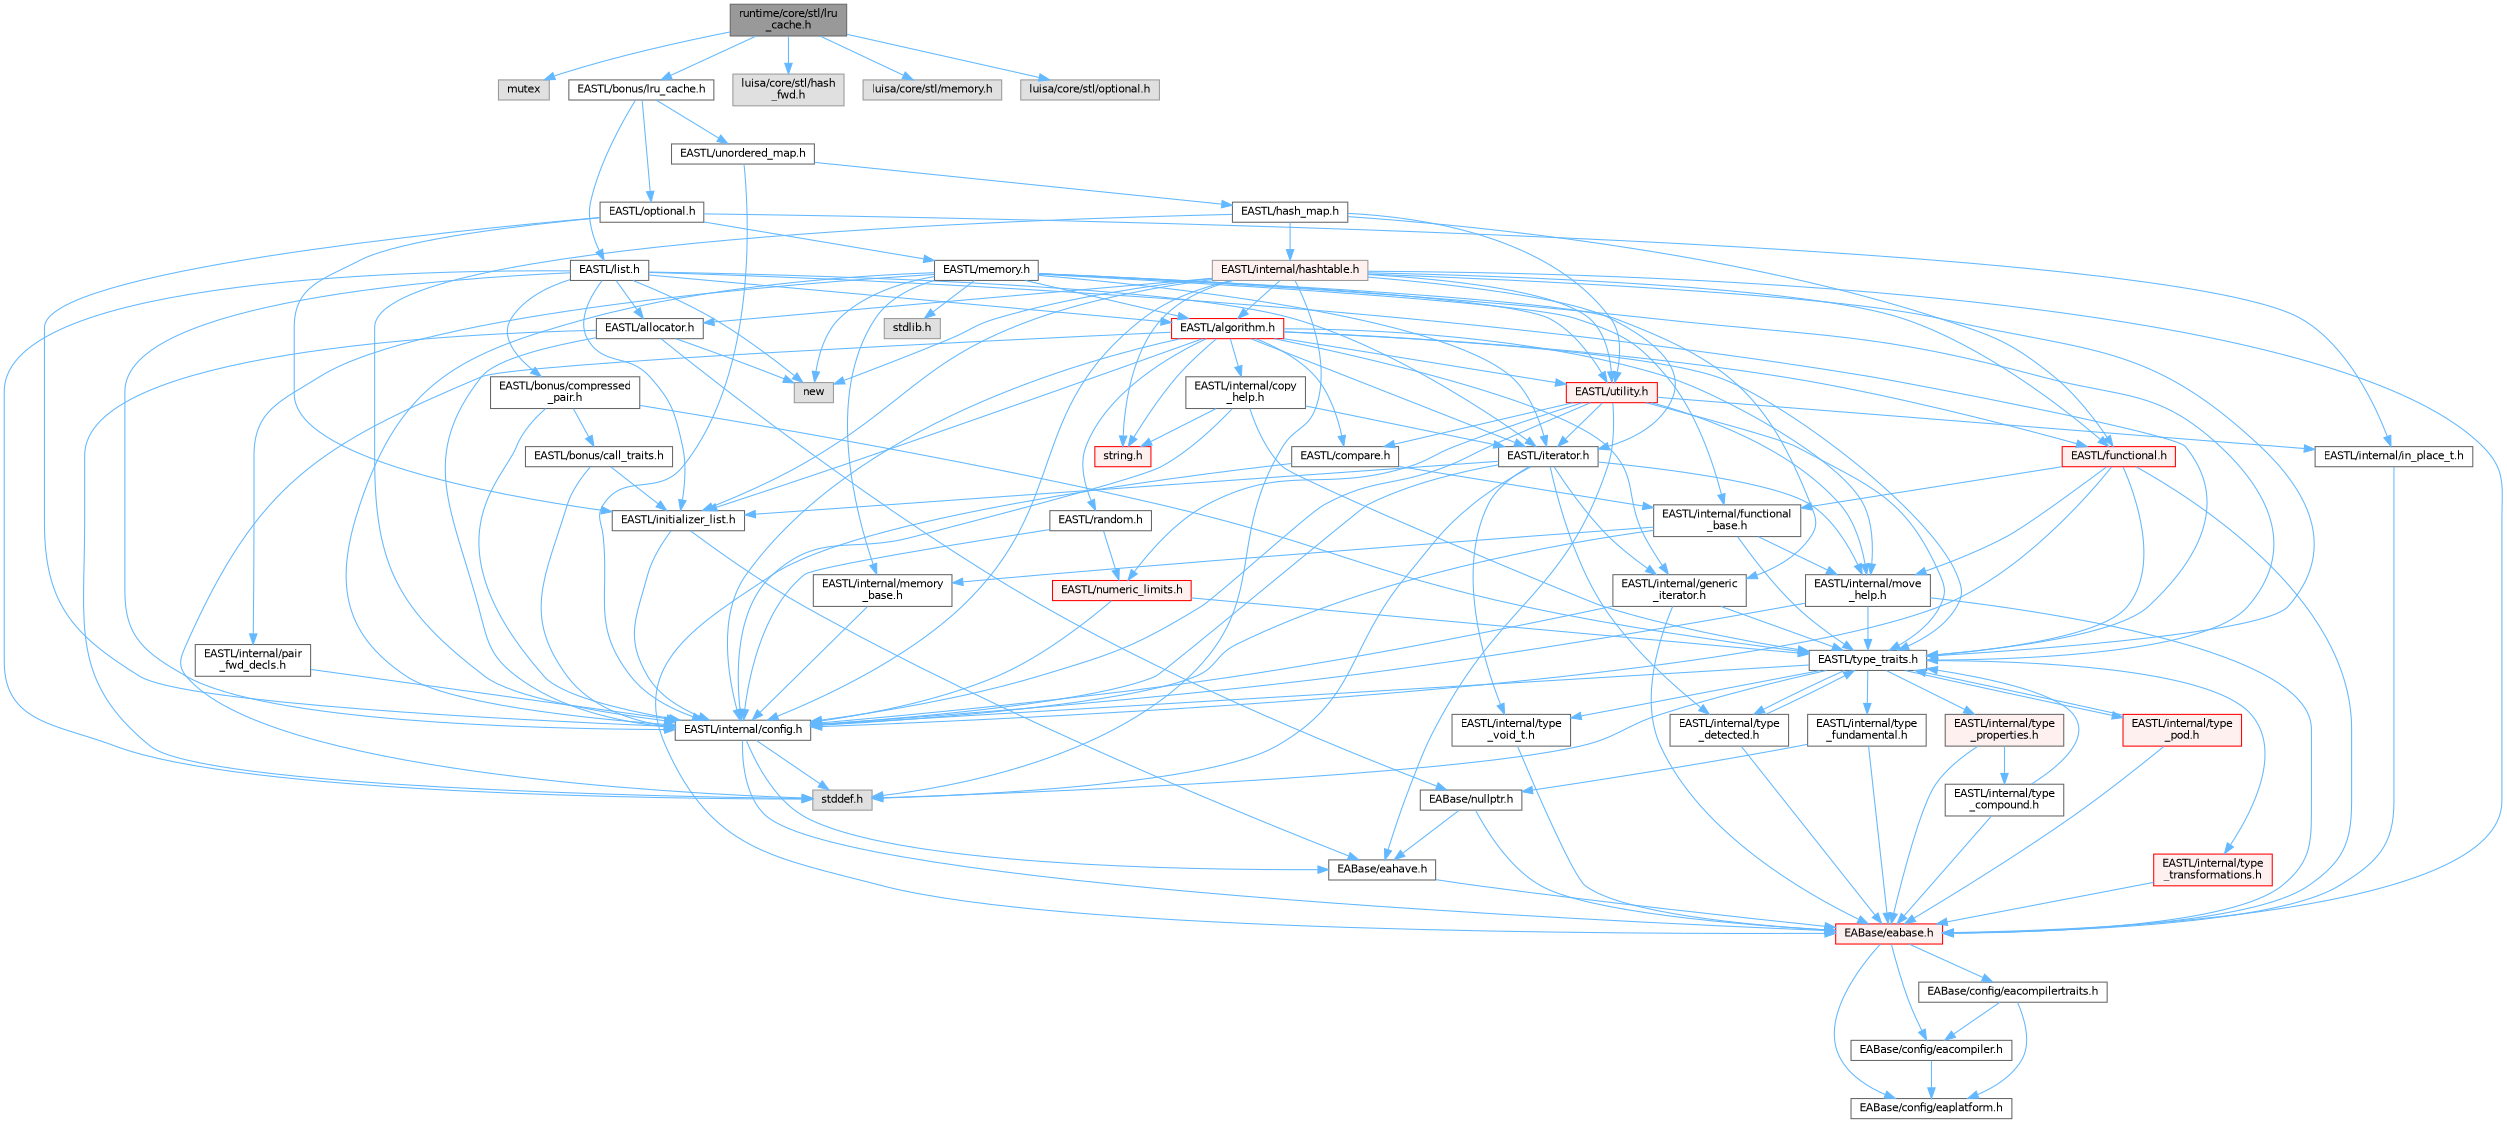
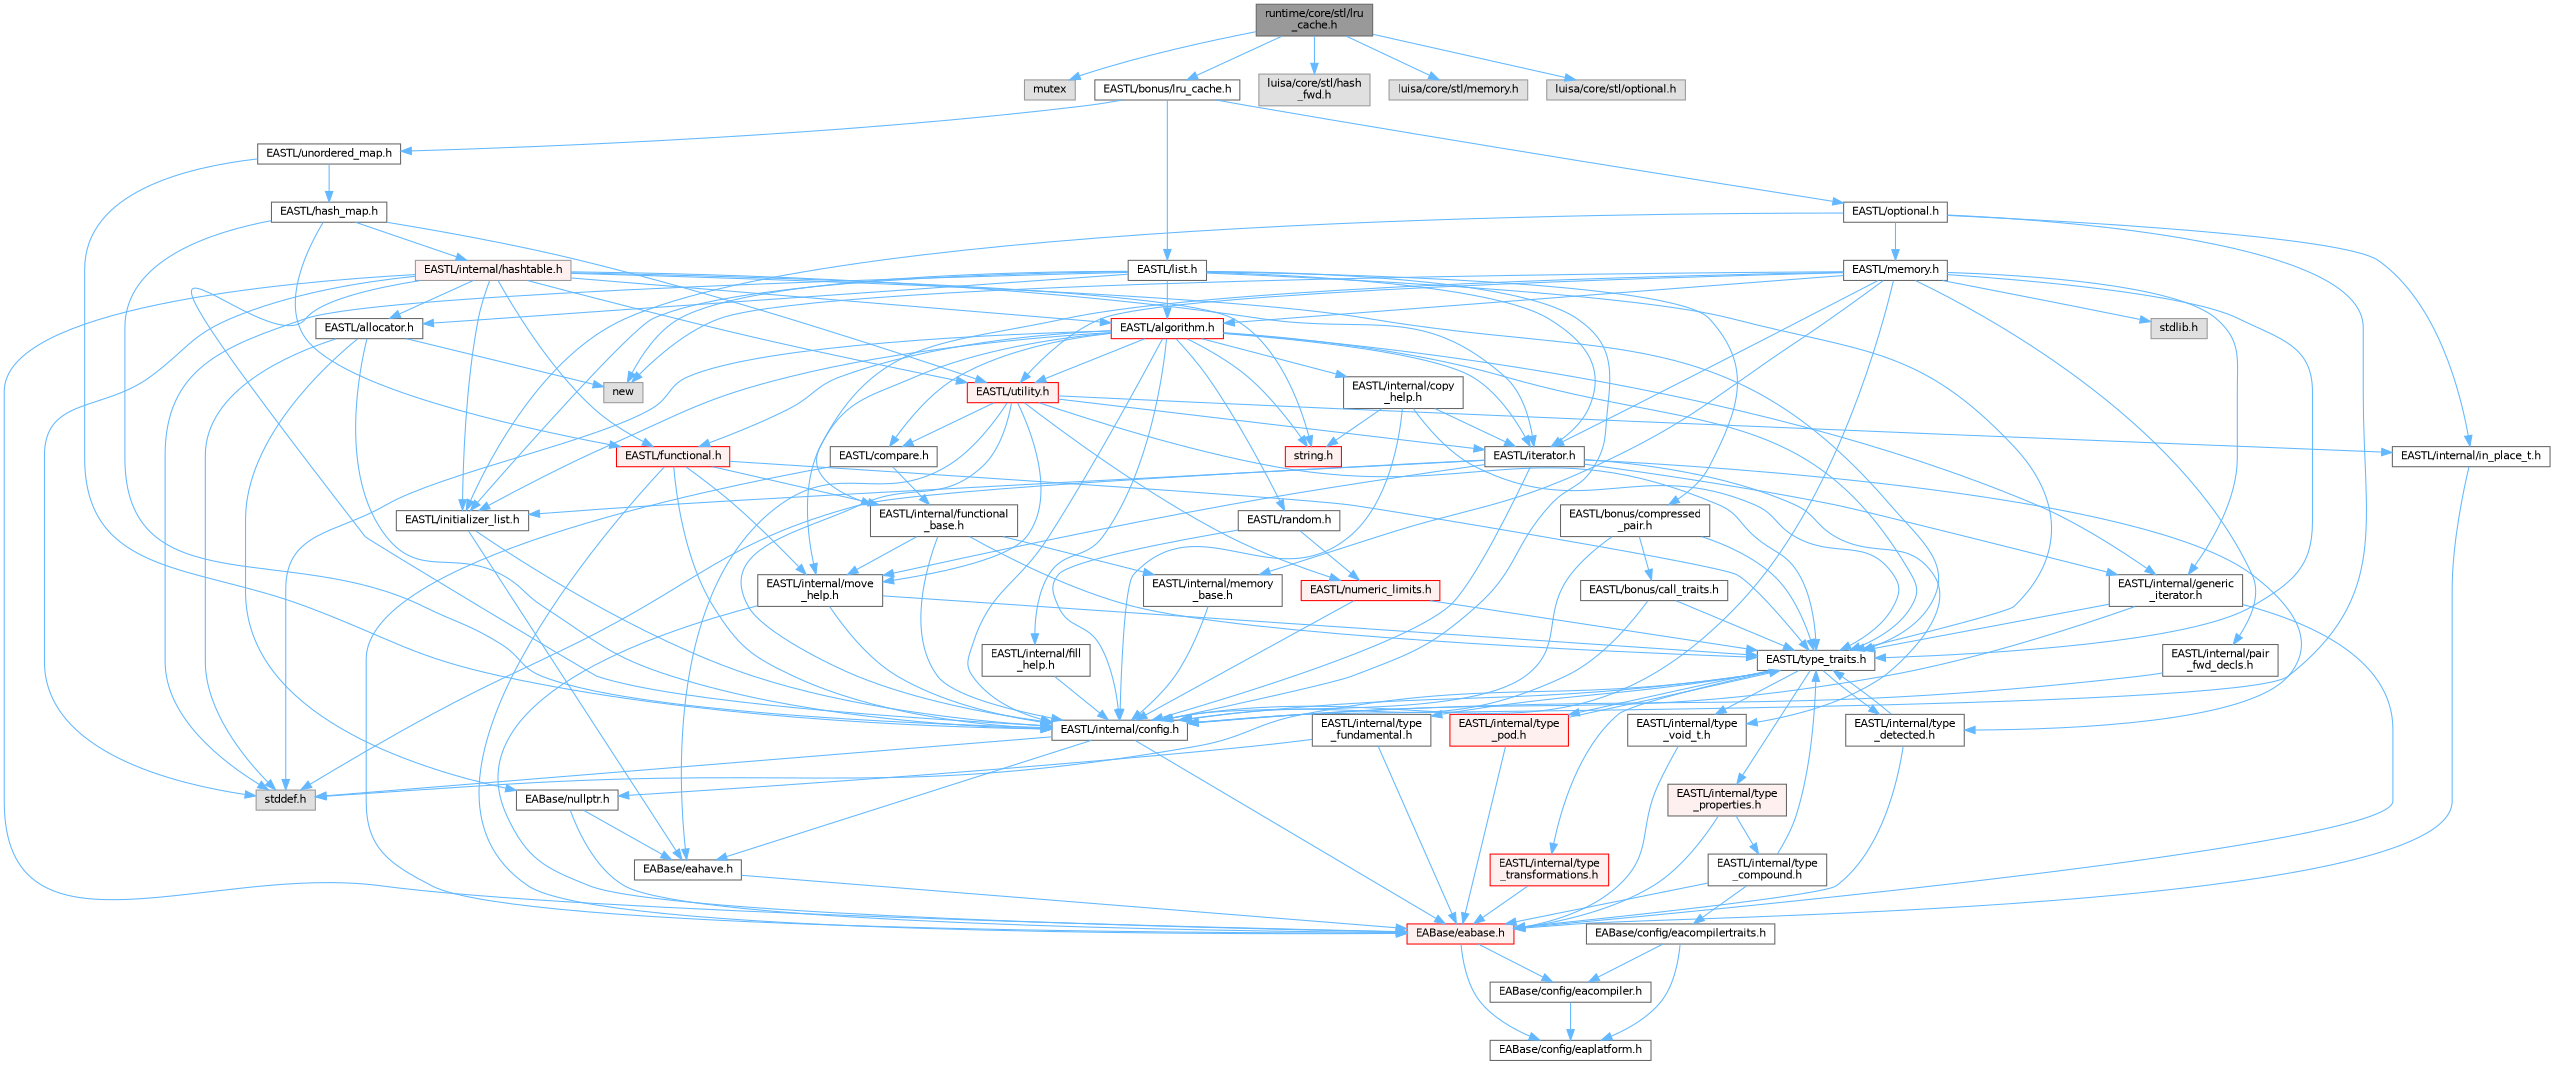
edge "EASTL/internal/hashtable.h" -> "new": removed
edge "EASTL/bonus/call_traits.h" -> "EASTL/initializer_list.h": now "EASTL/bonus/call_traits.h" -> "EASTL/type_traits.h"
node "EASTL/internal/fill _help.h": added
edge "EABase/eabase.h" -> "EABase/config/eacompilertraits.h": now "EASTL/internal/type _compound.h" -> "EABase/config/eacompilertraits.h"
